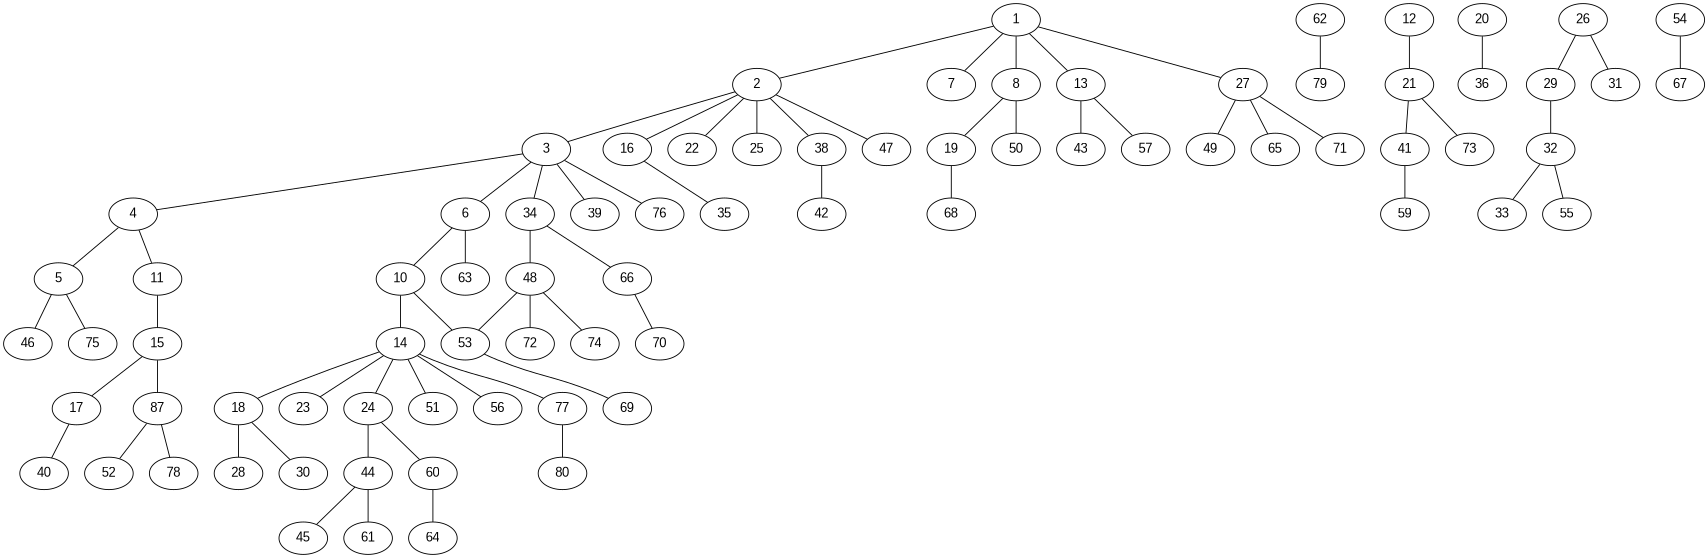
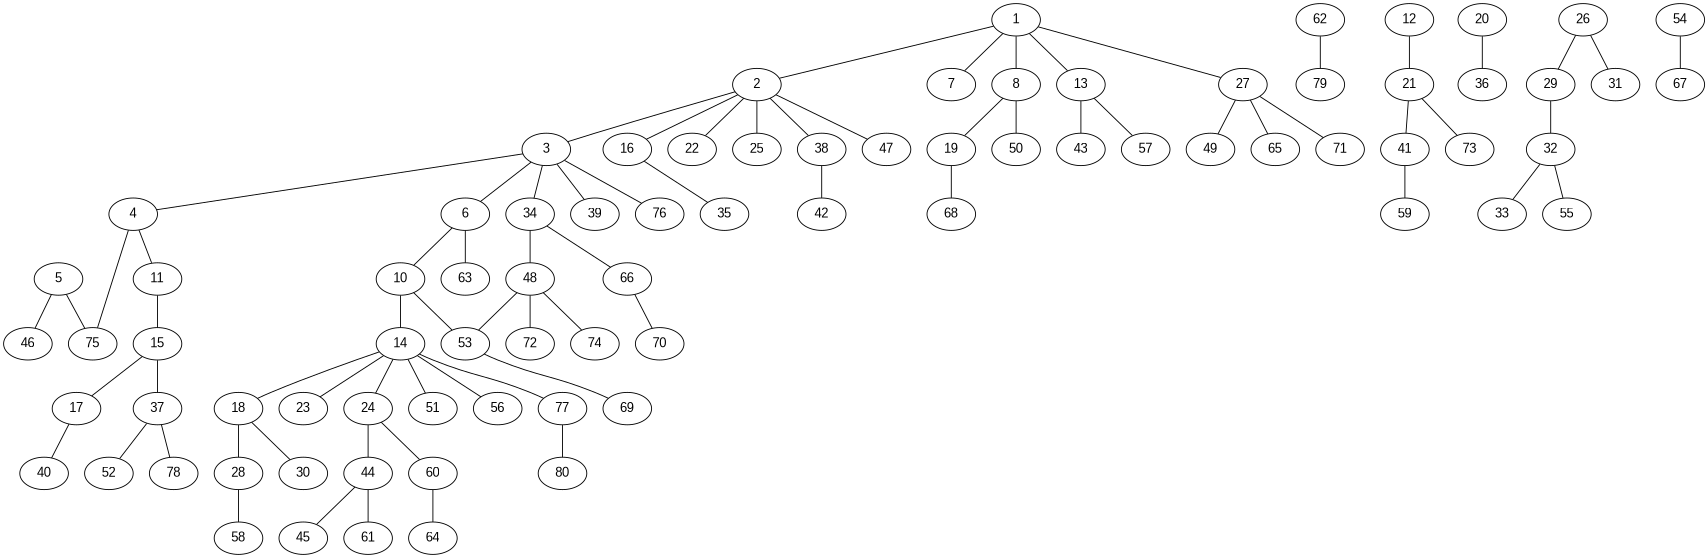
edge "4" -- "5": now "4" -- "75"
node "87": label "87" -> "37"
node "58": added
